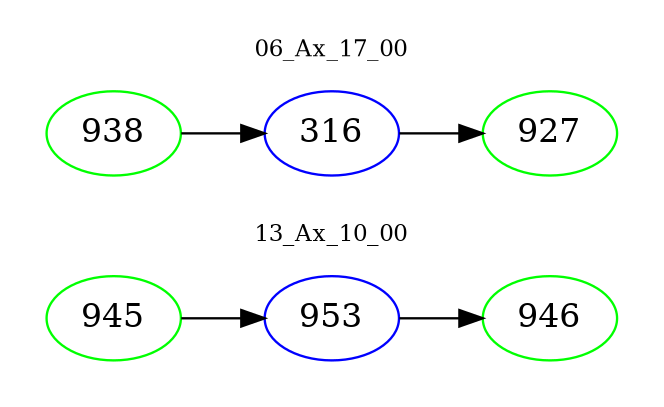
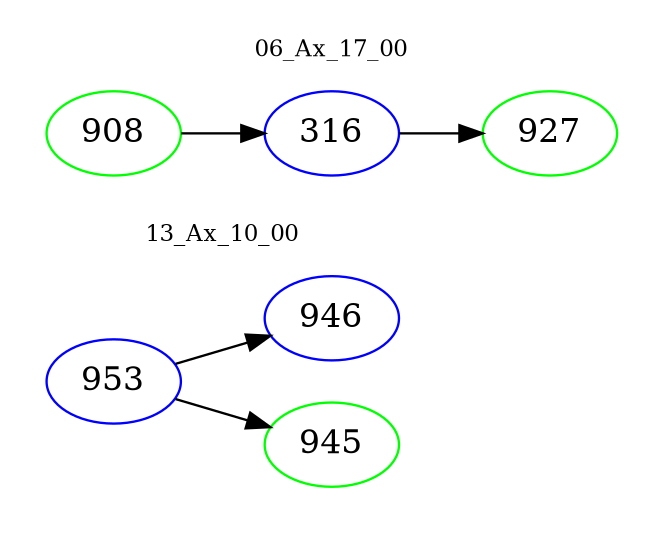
node "938": label "938" -> "908"
edge "945" -> "953": reversed
node "946": color green -> blue
